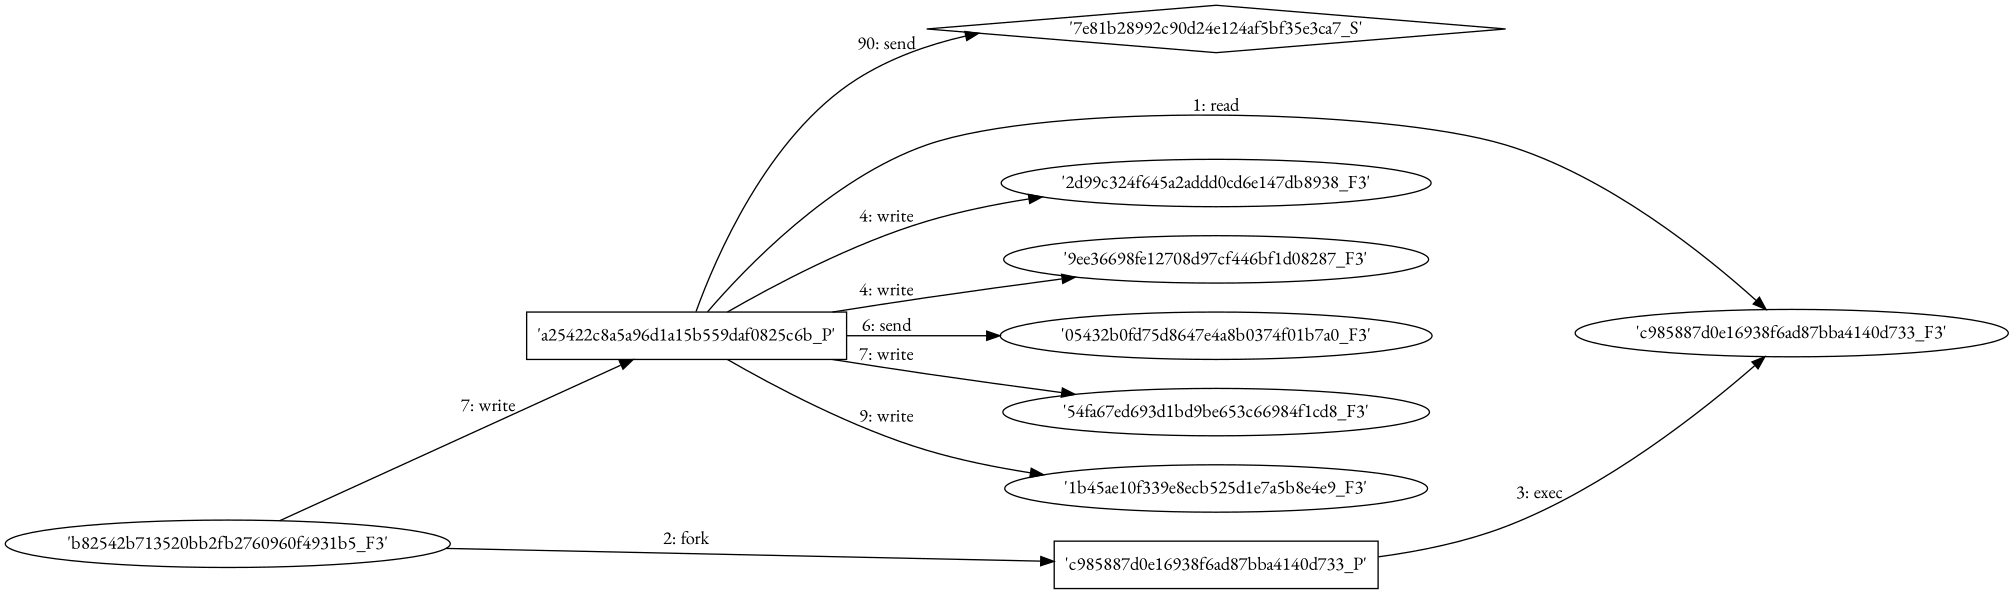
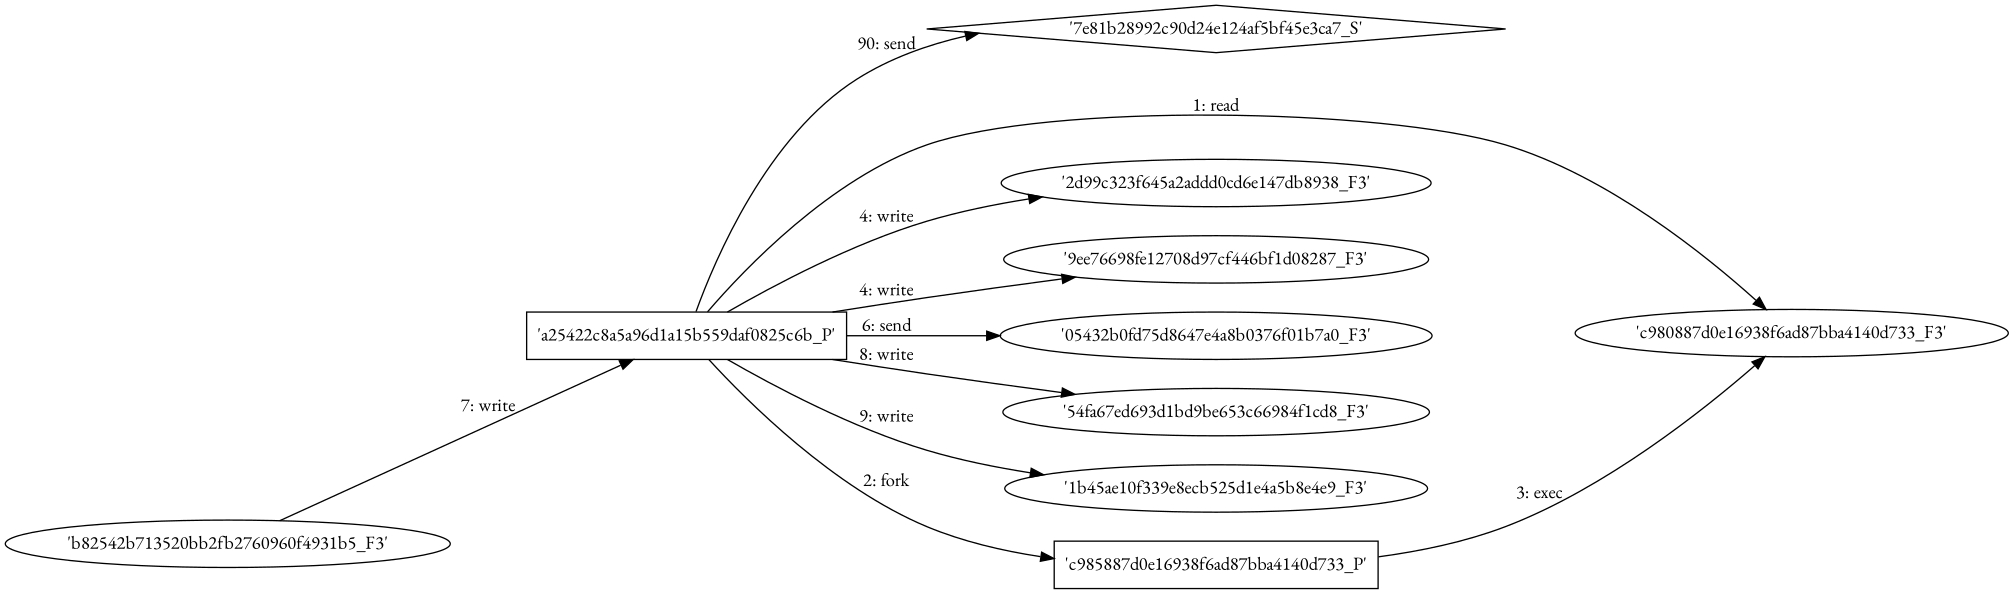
node "'7e81b28992c90d24e124af5bf35e3ca7_S'": label "'7e81b28992c90d24e124af5bf35e3ca7_S'" -> "'7e81b28992c90d24e124af5bf45e3ca7_S'"
node "'2d99c324f645a2addd0cd6e147db8938_F3'": label "'2d99c324f645a2addd0cd6e147db8938_F3'" -> "'2d99c323f645a2addd0cd6e147db8938_F3'"
node "'9ee36698fe12708d97cf446bf1d08287_F3'": label "'9ee36698fe12708d97cf446bf1d08287_F3'" -> "'9ee76698fe12708d97cf446bf1d08287_F3'"
node "'c985887d0e16938f6ad87bba4140d733_F3'": label "'c985887d0e16938f6ad87bba4140d733_F3'" -> "'c980887d0e16938f6ad87bba4140d733_F3'"
node "'05432b0fd75d8647e4a8b0374f01b7a0_F3'": label "'05432b0fd75d8647e4a8b0374f01b7a0_F3'" -> "'05432b0fd75d8647e4a8b0376f01b7a0_F3'"
edge "'a25422c8a5a96d1a15b559daf0825c6b_P'" -> "'54fa67ed693d1bd9be653c66984f1cd8_F3'": label "7: write" -> "8: write"
node "'1b45ae10f339e8ecb525d1e7a5b8e4e9_F3'": label "'1b45ae10f339e8ecb525d1e7a5b8e4e9_F3'" -> "'1b45ae10f339e8ecb525d1e4a5b8e4e9_F3'"
edge "'b82542b713520bb2fb2760960f4931b5_F3'" -> "'c985887d0e16938f6ad87bba4140d733_P'": now "'a25422c8a5a96d1a15b559daf0825c6b_P'" -> "'c985887d0e16938f6ad87bba4140d733_P'"
